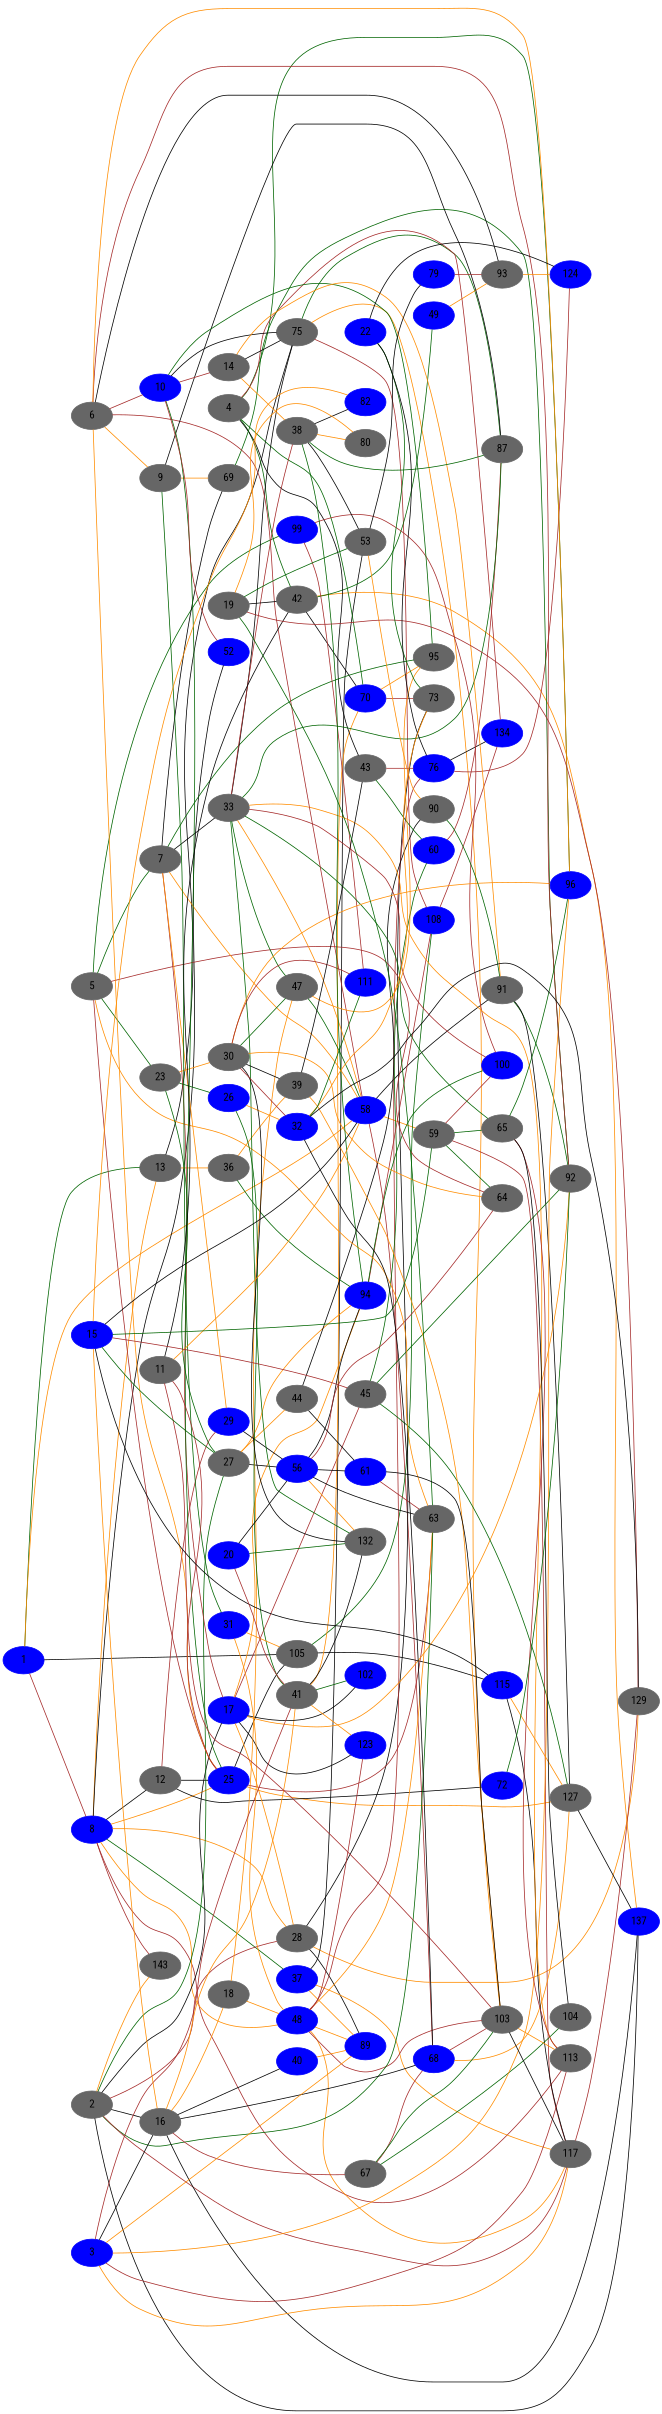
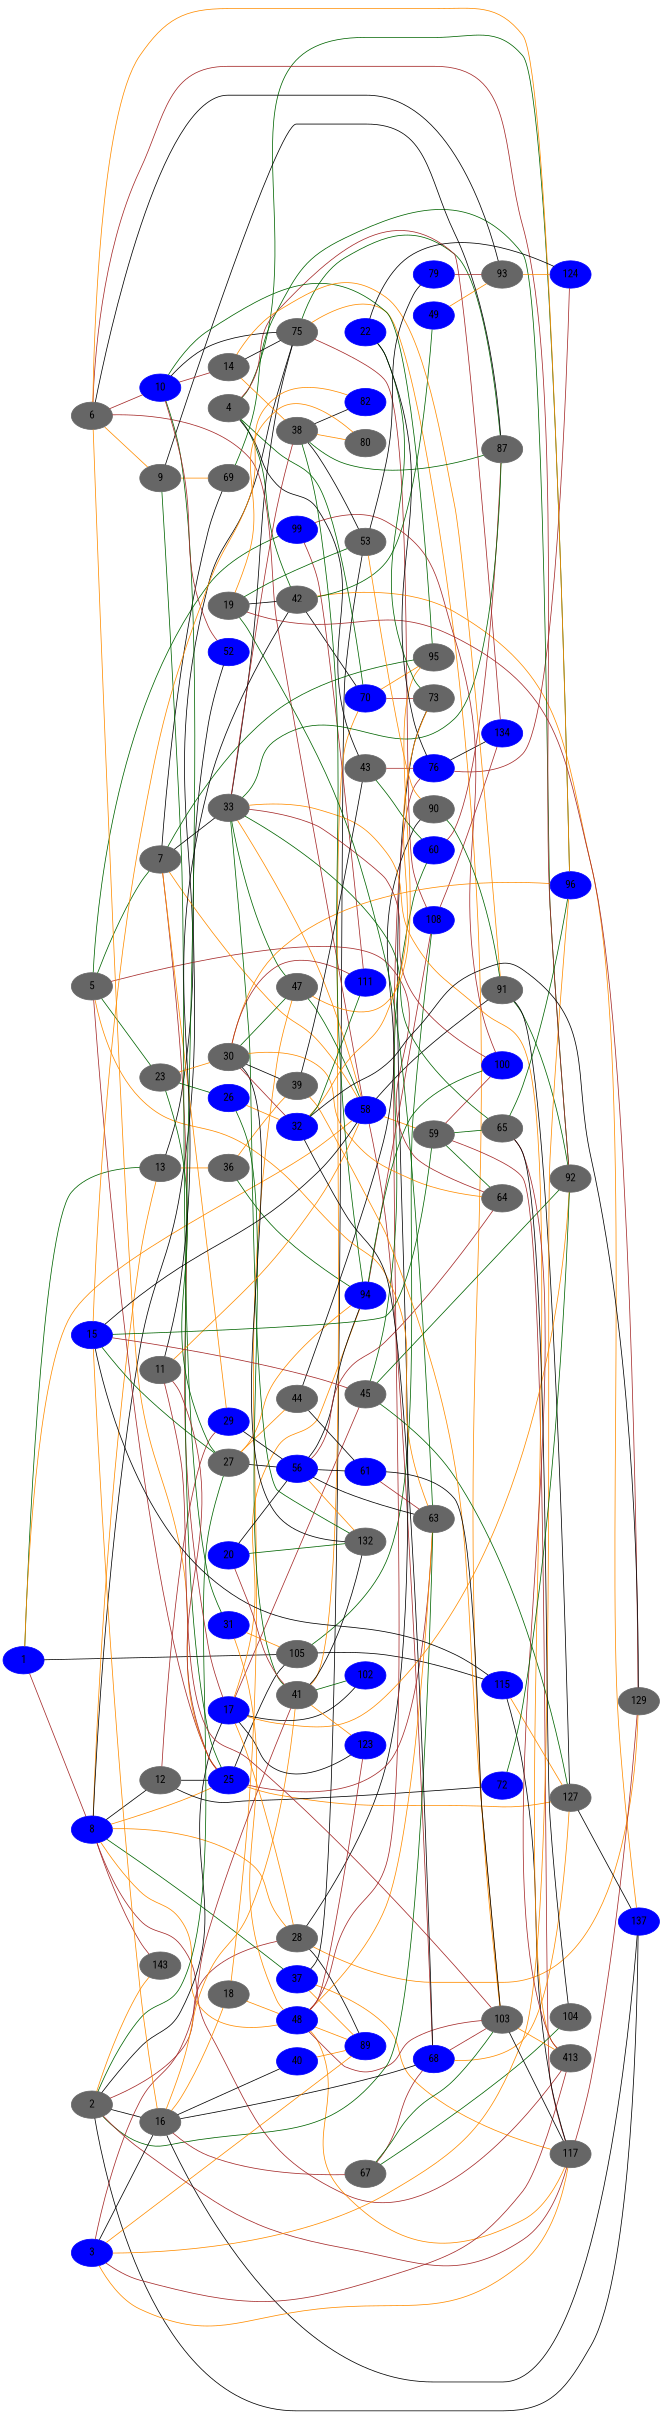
node "113": label "113" -> "413"
